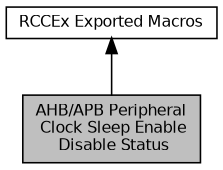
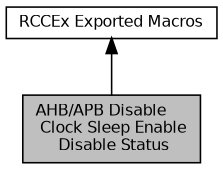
node "AHB/APB Peripheral Clock Sleep Enable Disable Status": label "AHB/APB Peripheral Clock Sleep Enable Disable Status" -> "AHB/APB Disable Clock Sleep Enable Disable Status"
